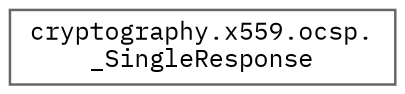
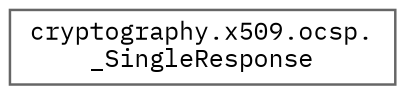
node "cryptography.x559.ocsp. _SingleResponse": label "cryptography.x559.ocsp. _SingleResponse" -> "cryptography.x509.ocsp. _SingleResponse"
